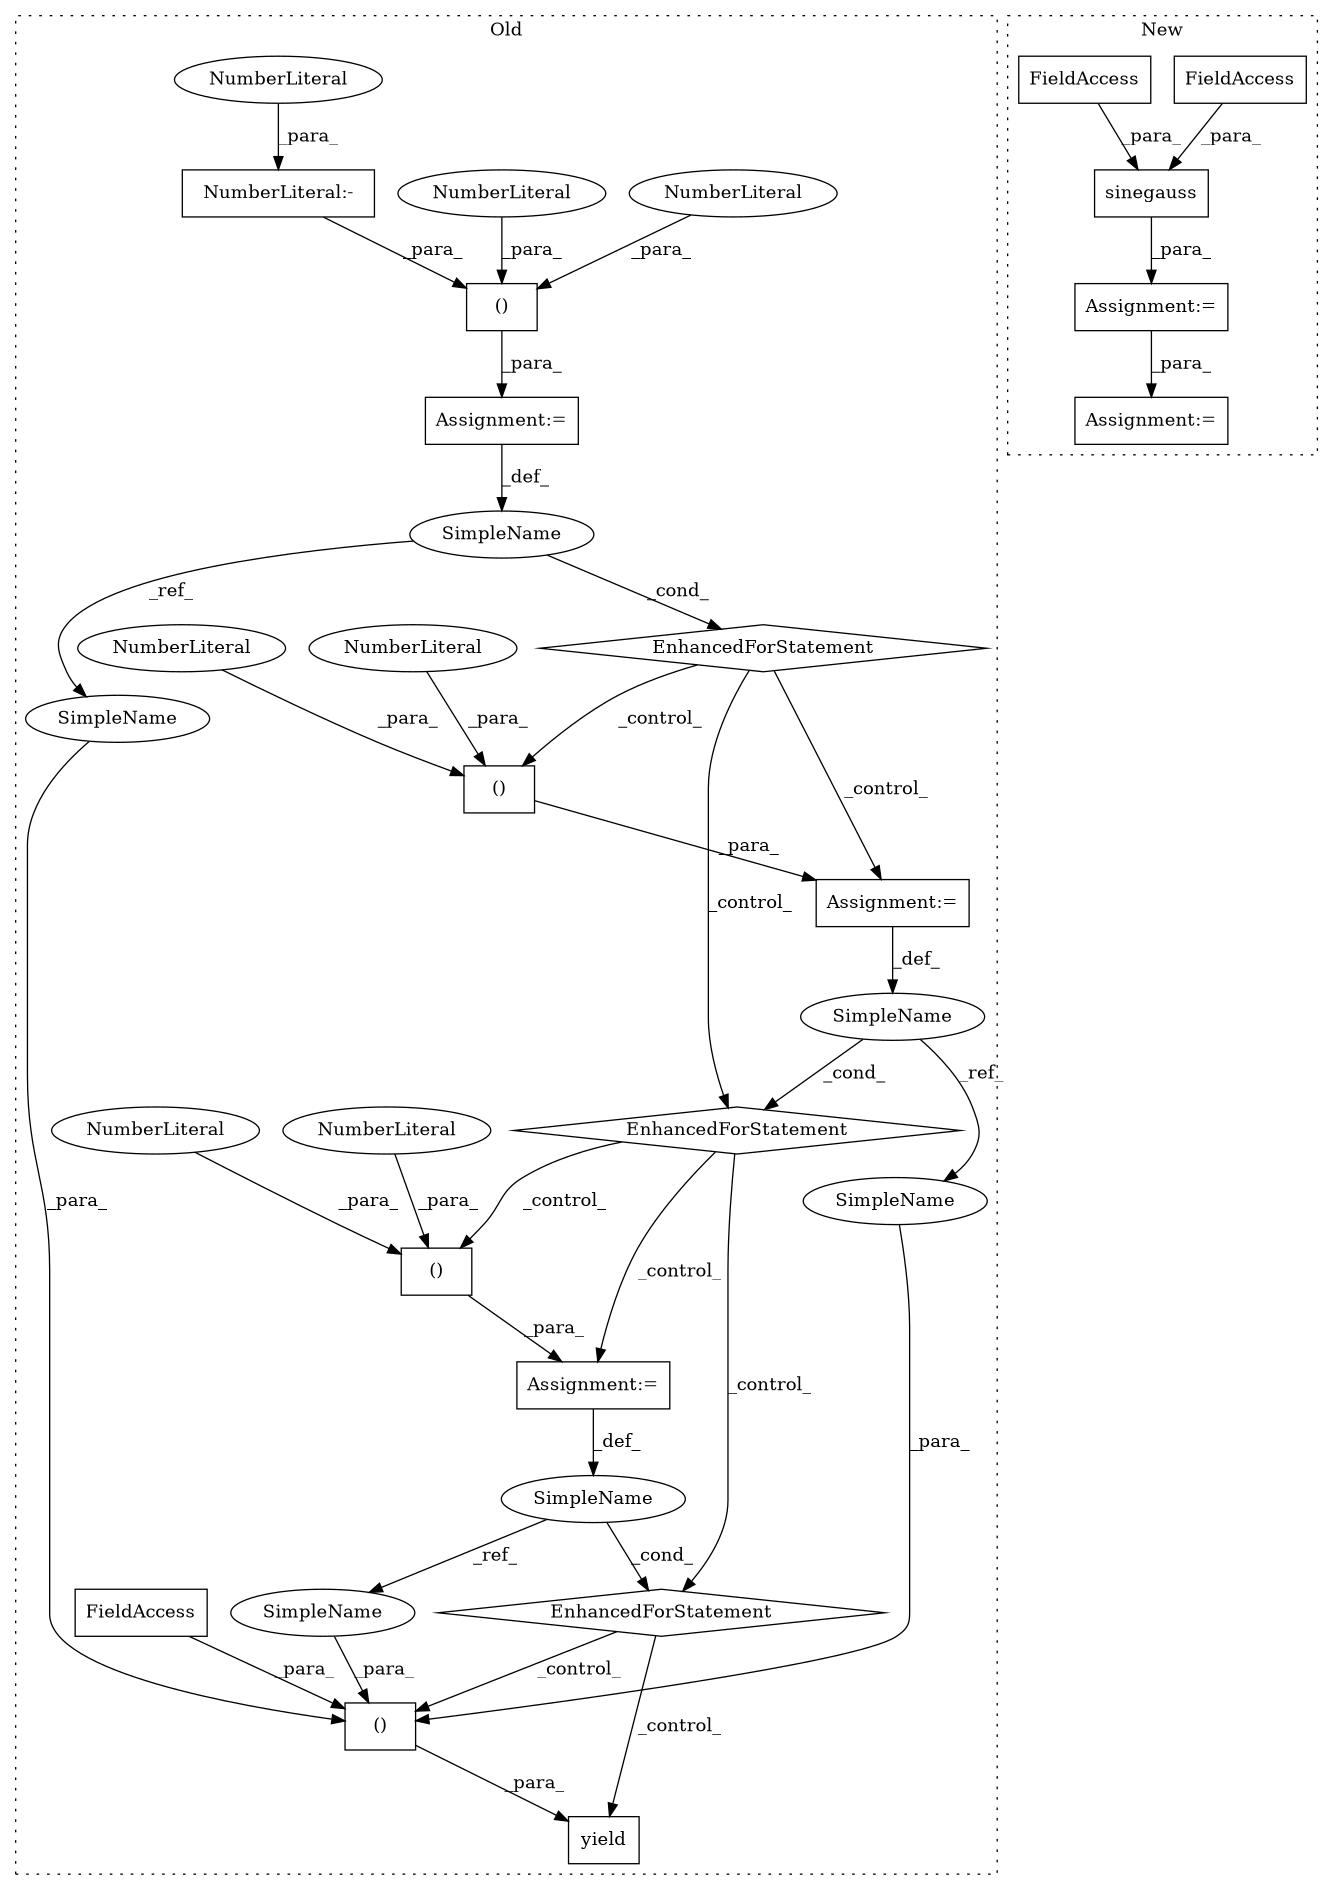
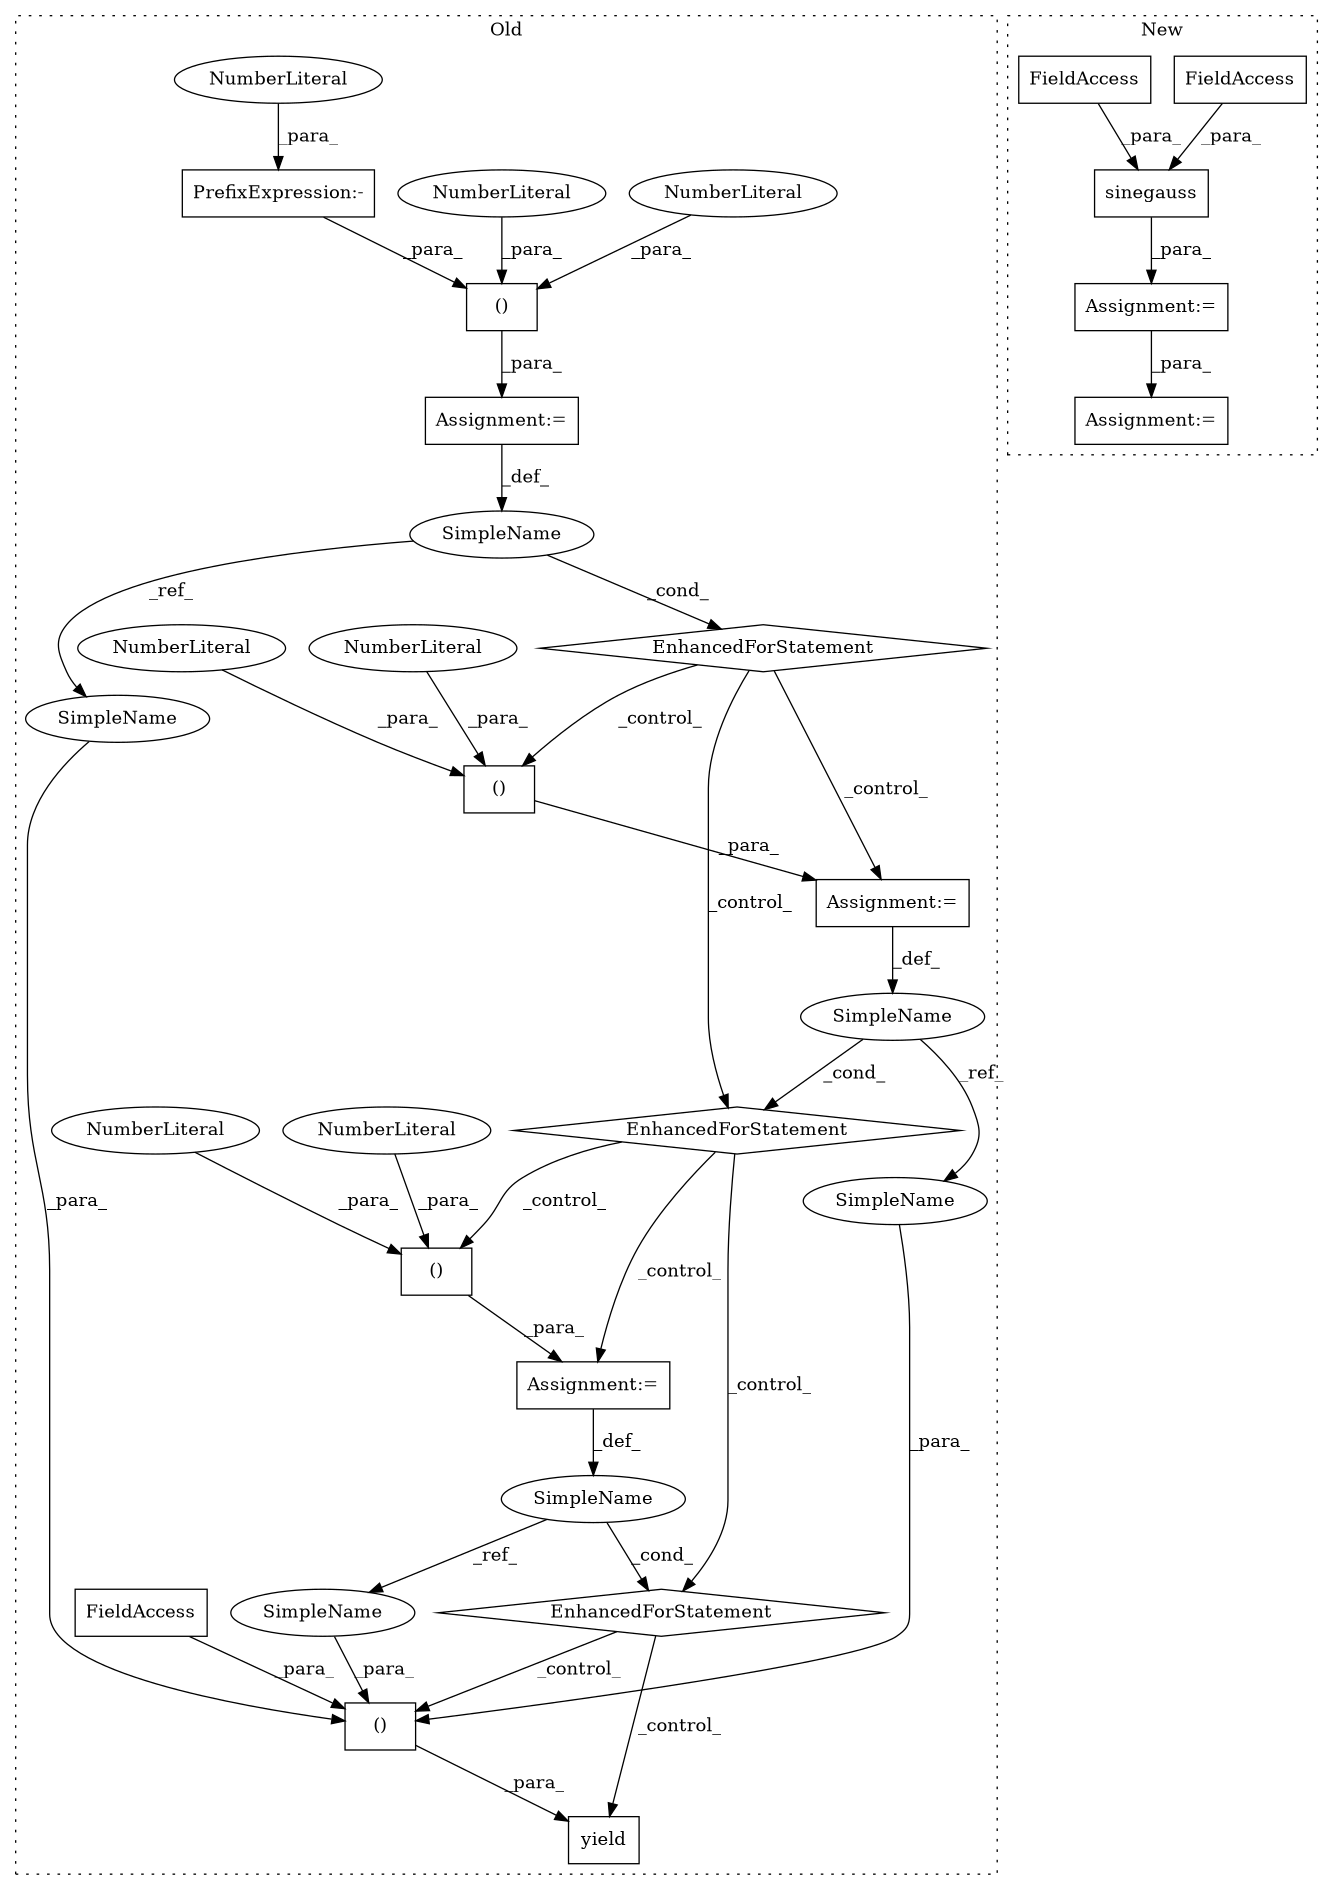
node "NumberLiteral:-": label "NumberLiteral:-" -> "PrefixExpression:-"
